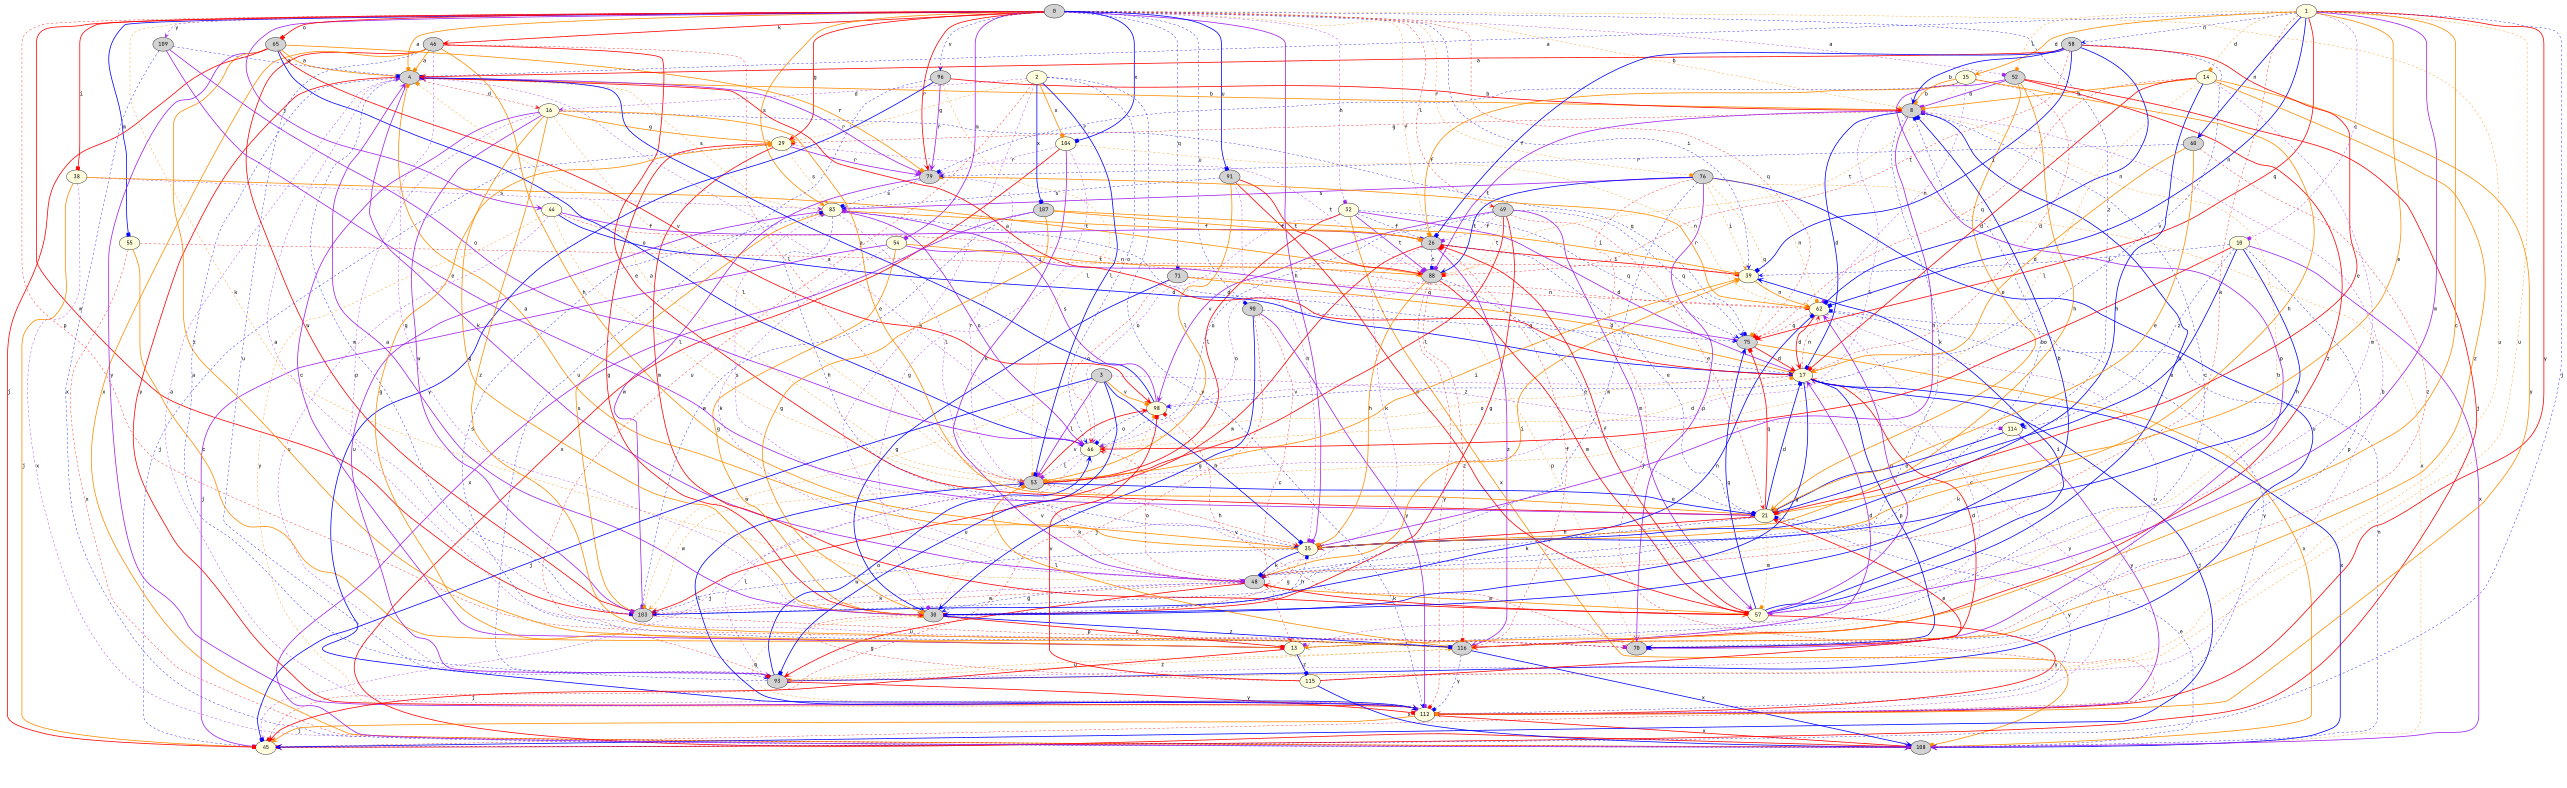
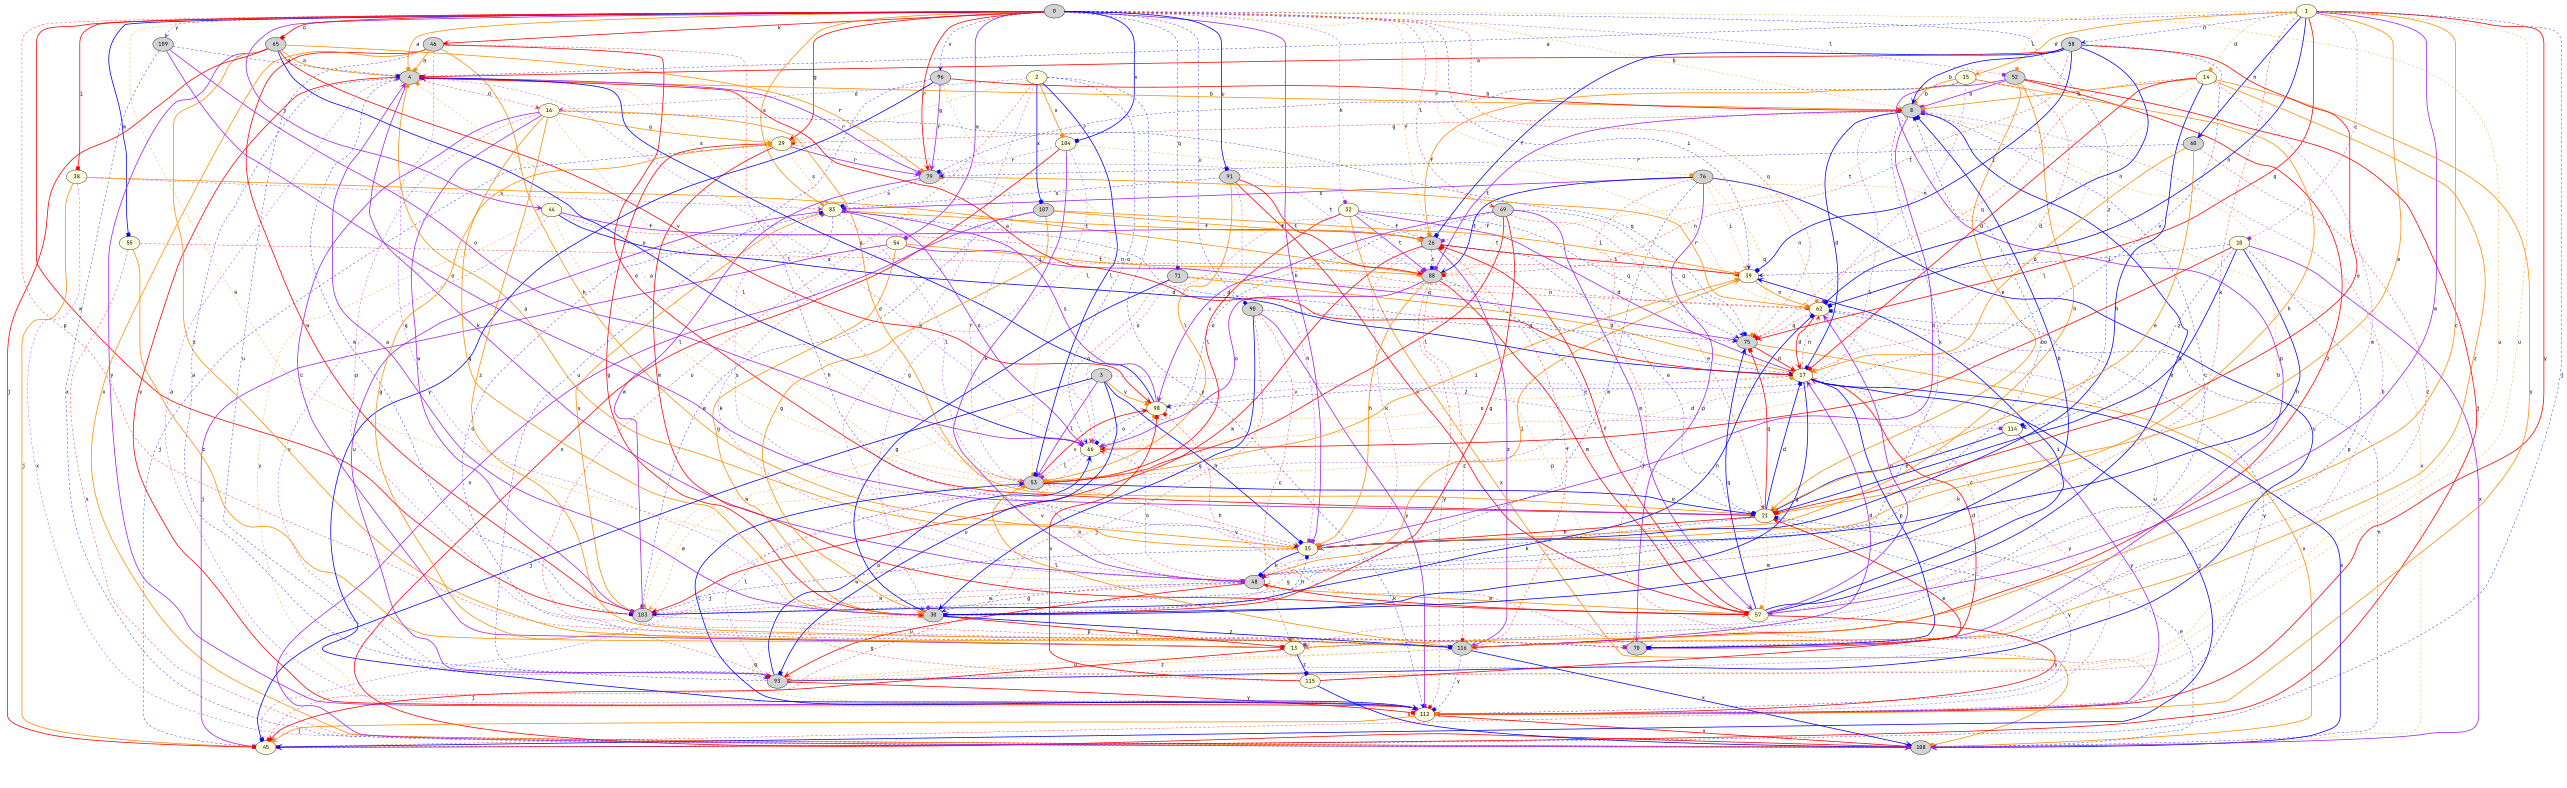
edge "0" -> "52": label "a" -> "l"
edge "88" -> "66": style dashed -> bold
edge "103" -> "4": removed, label "a"
